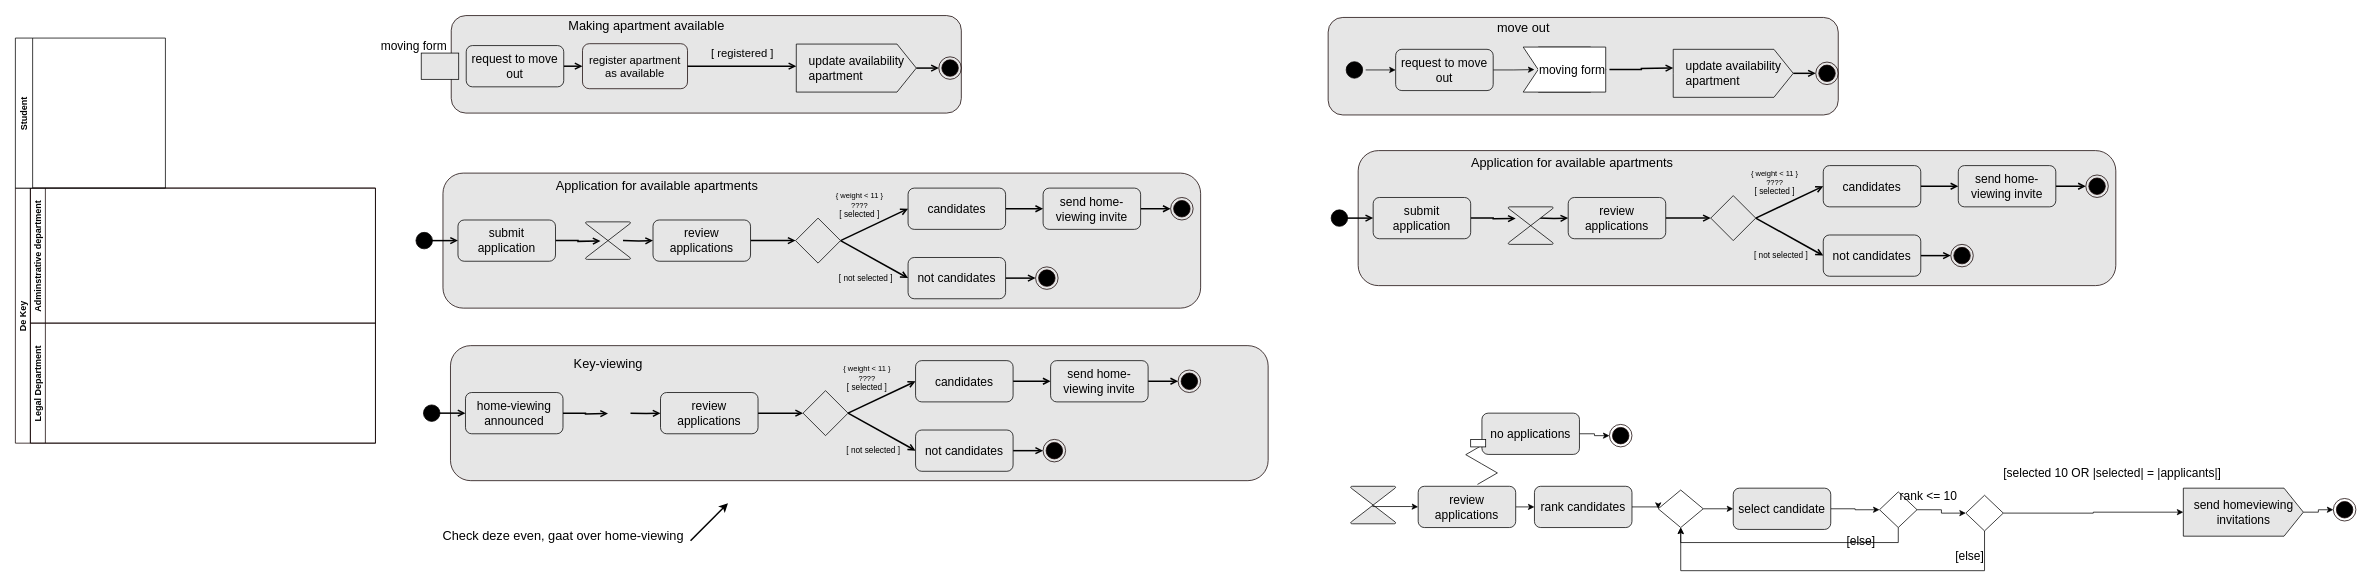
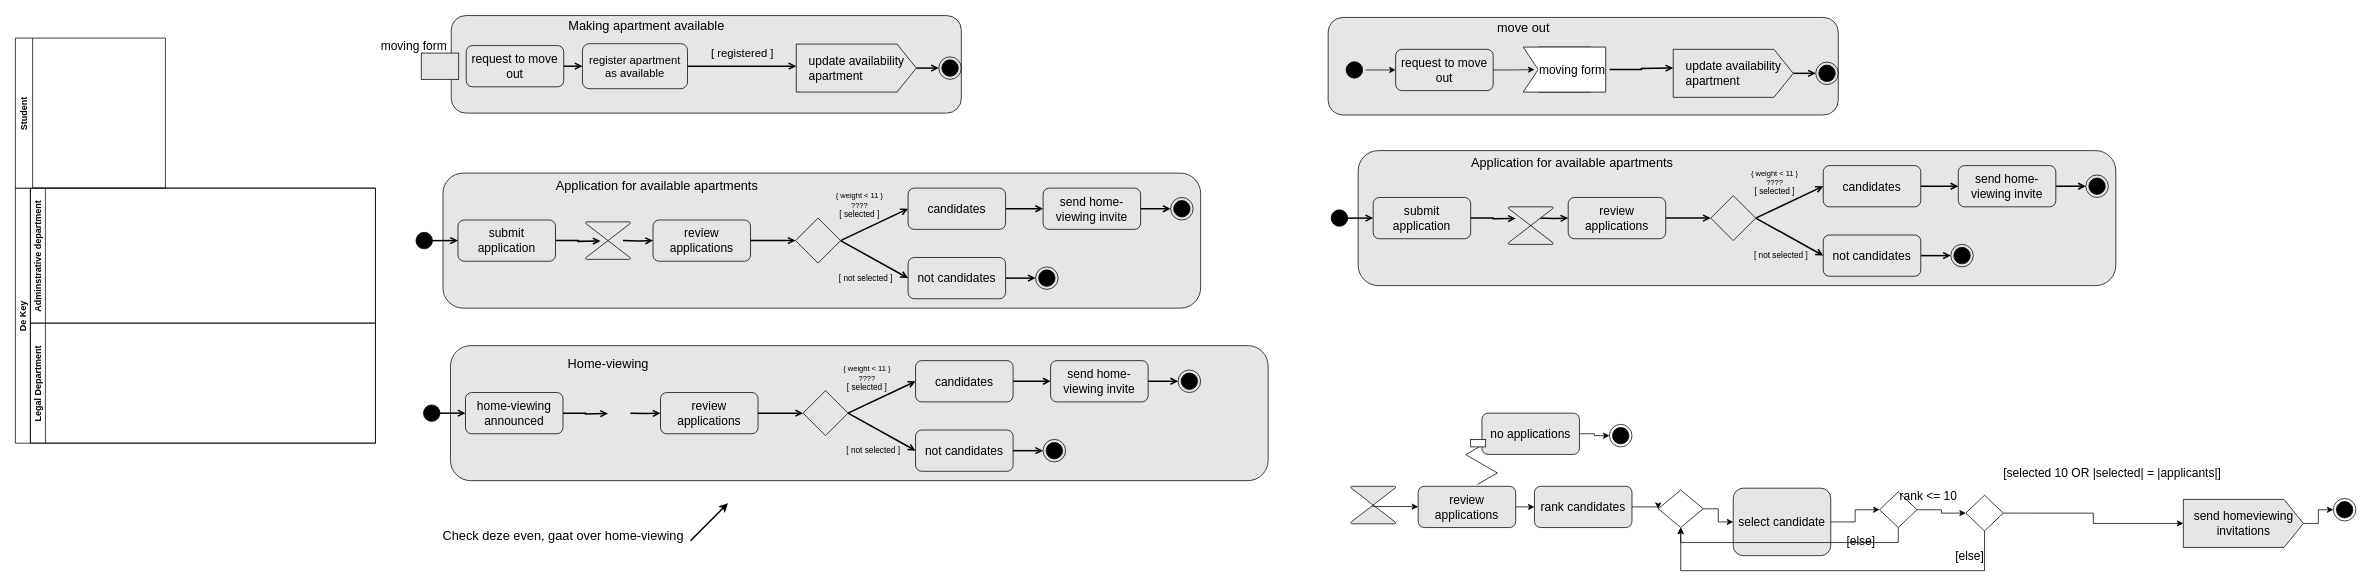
node "Key-viewing": label "Key-viewing" -> "Home-viewing"
node "select candidate": size 98x41 -> 98x68
node "send homeviewing invitations": moved (2243, 512) -> (2243, 523)
